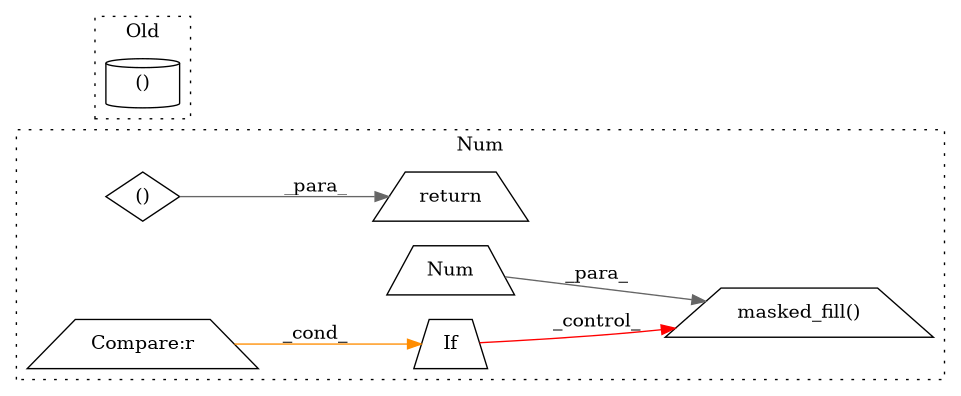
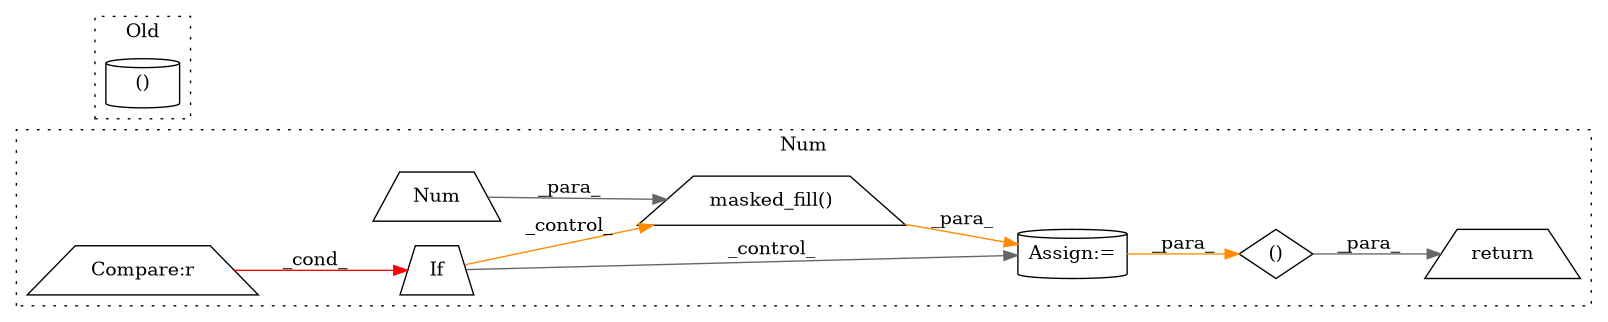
node "Assign:=": added
edge "If" -> "masked_fill()": color red -> darkorange
edge "Compare:r" -> "If": color darkorange -> red
